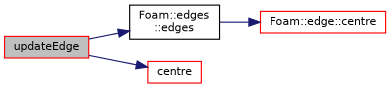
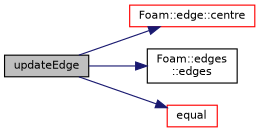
edge "Foam::edges ::edges" -> "Foam::edge::centre": now "updateEdge" -> "Foam::edge::centre"
node "updateEdge": color red -> black
node "centre": label "centre" -> "equal"
